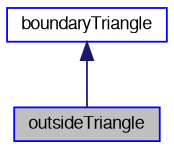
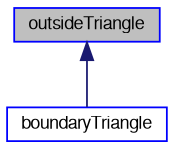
edge "outsideTriangle" -> "boundaryTriangle": reversed
